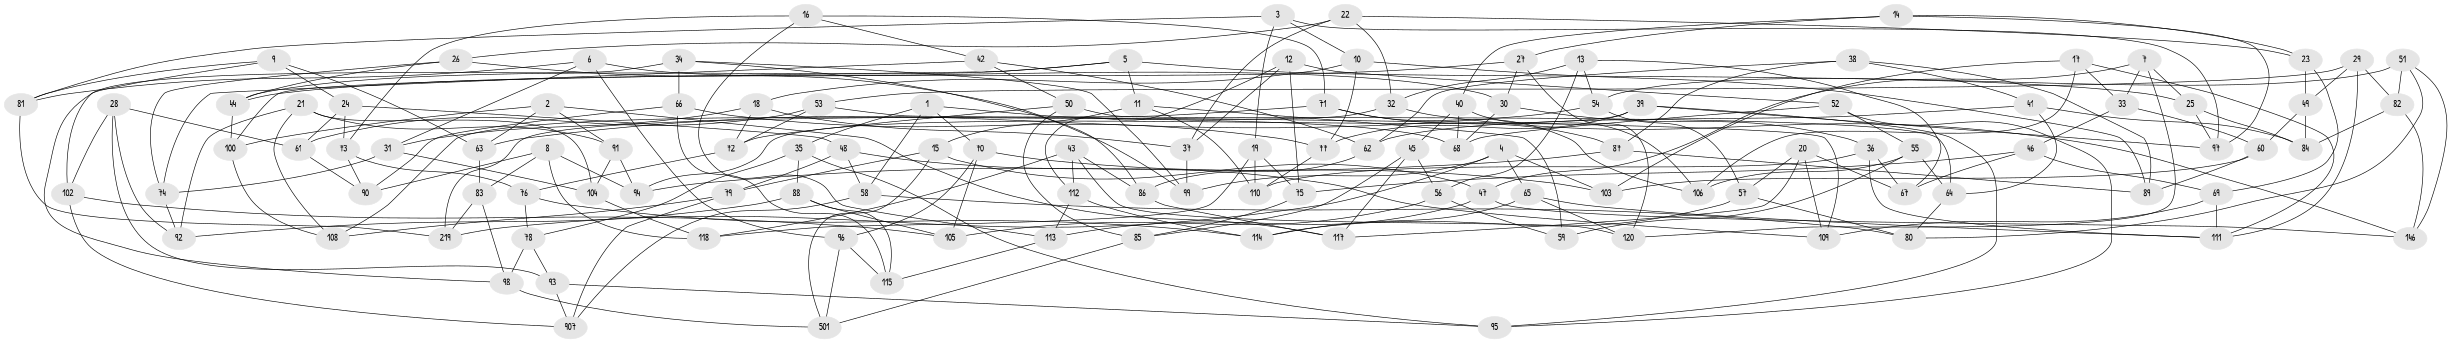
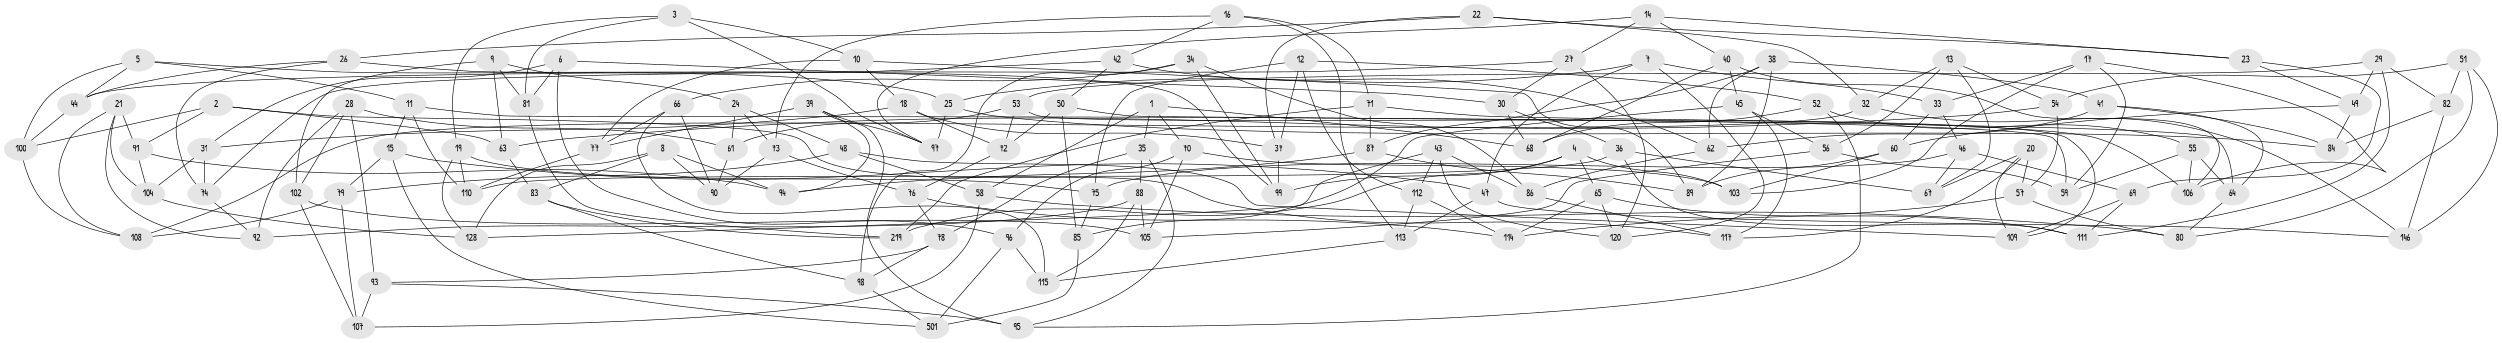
edge "17" -- "111": now "17" -- "59"
node "118": label "118" -> "128"
node "907": label "907" -> "107"
